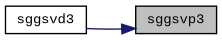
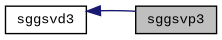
edge "sggsvd3" -> "sggsvp3": reversed
